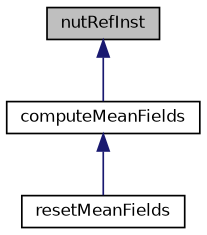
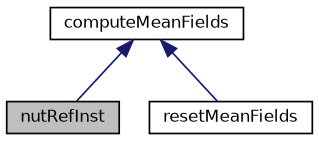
edge "computeMeanFields" -> "nutRefInst": reversed
